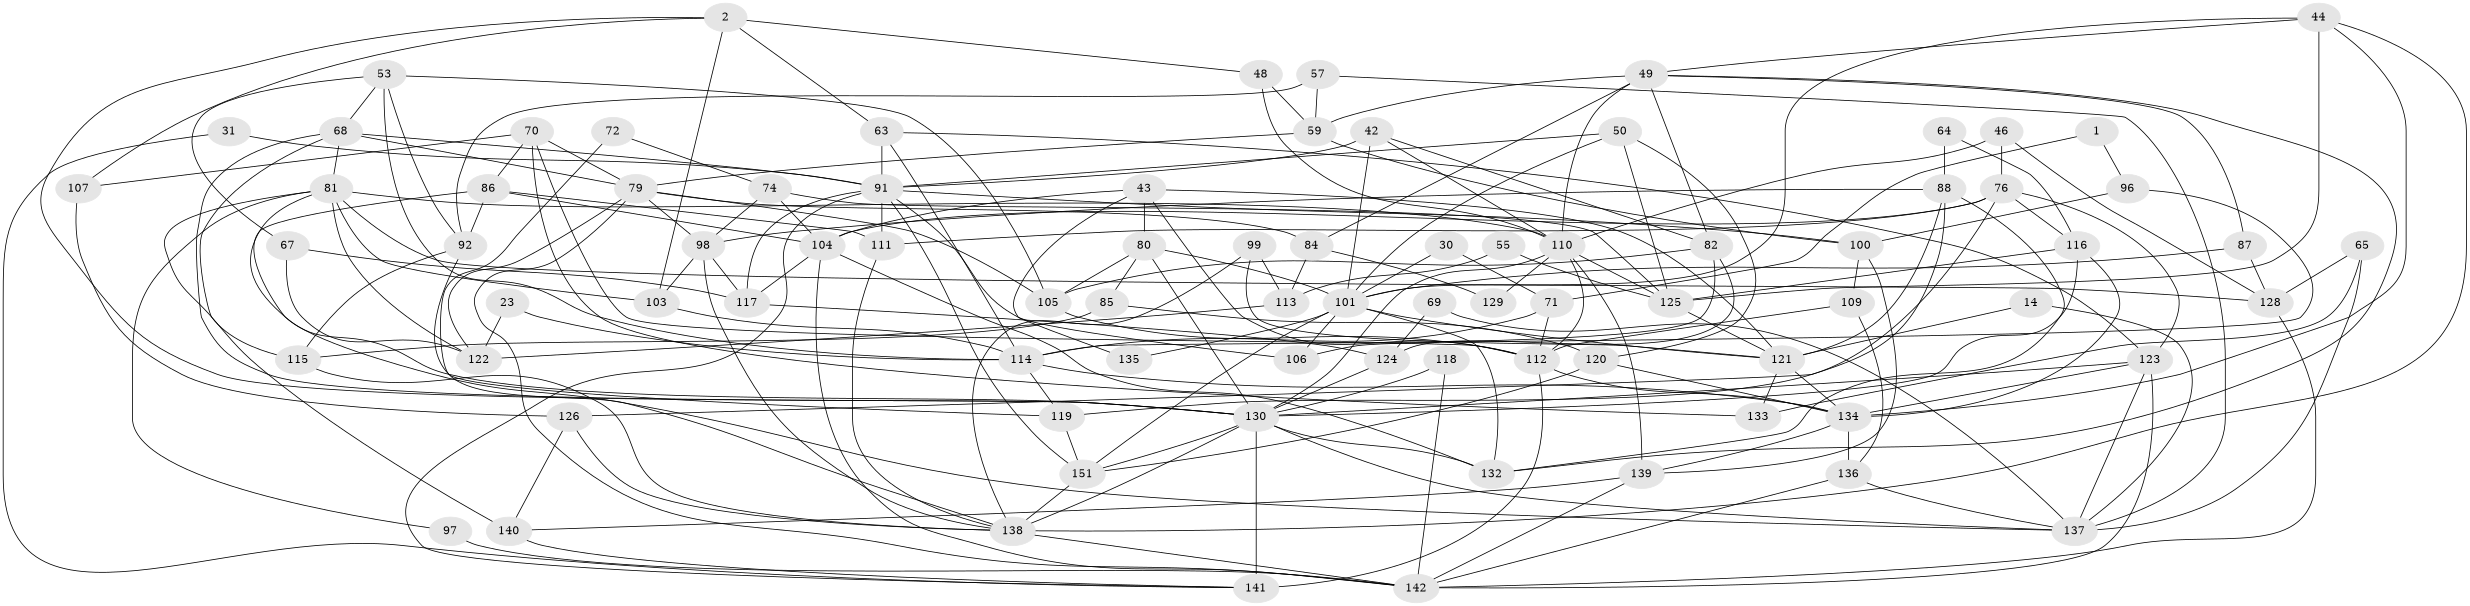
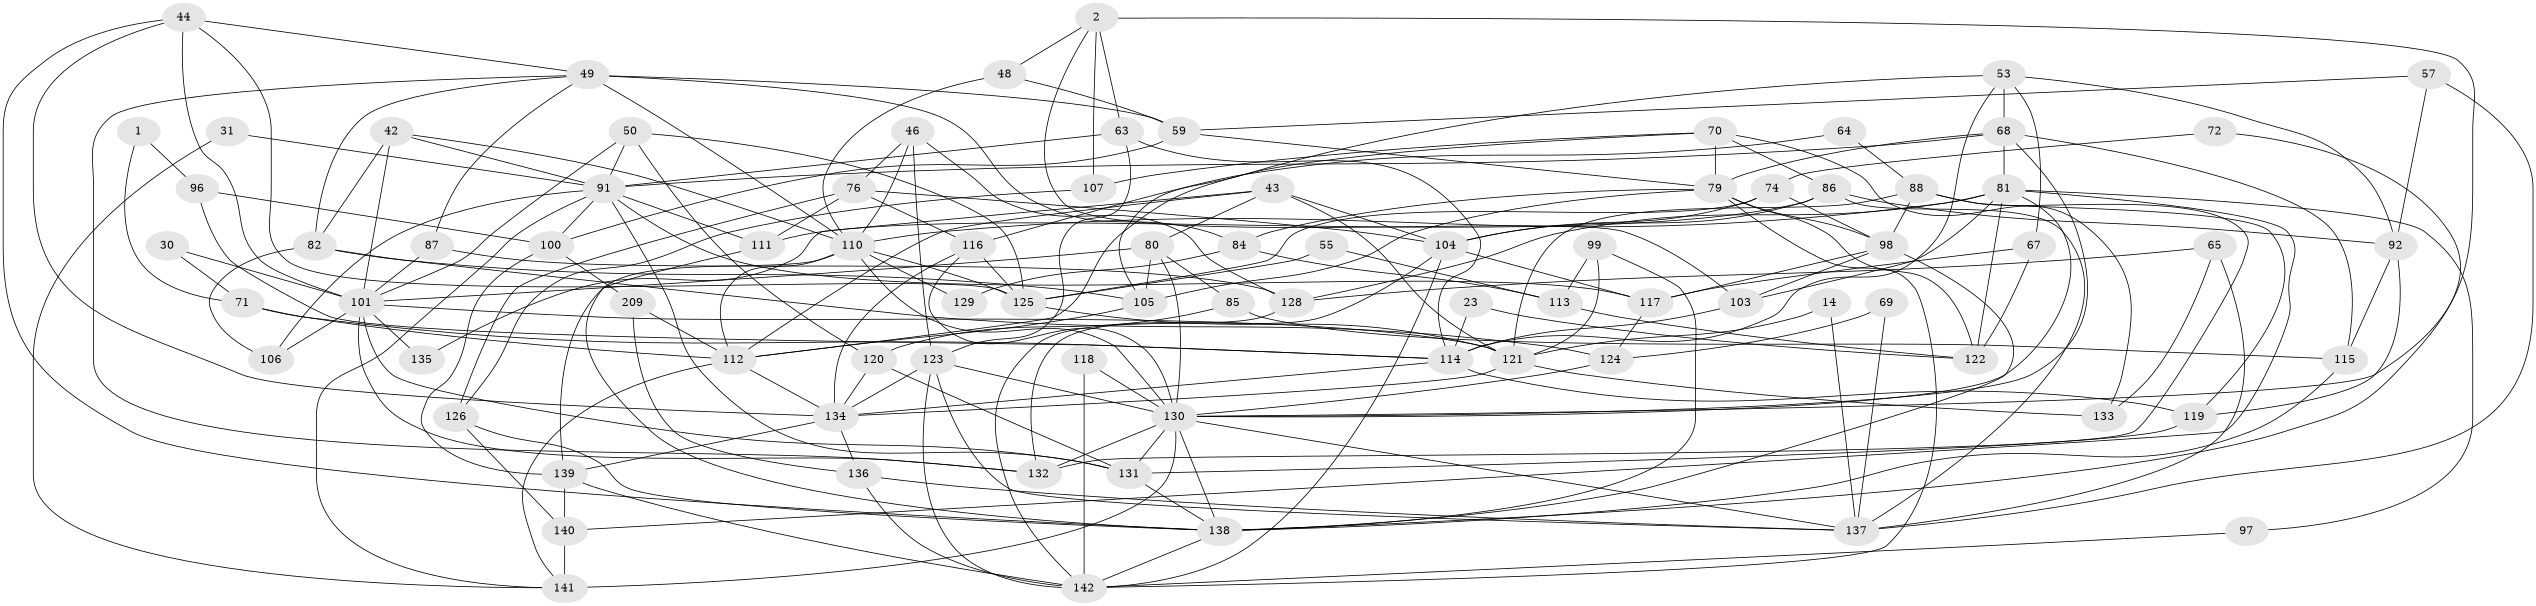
edge "76" -- "123": now "46" -- "123"
node "109": label "109" -> "209"
node "151": label "151" -> "131"
